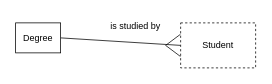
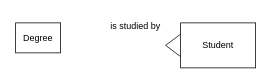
edge "Degree" -- "Student": removed
node "Student": style dashed -> solid
